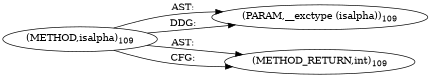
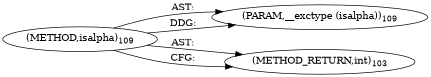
node "(METHOD_RETURN,int)": text "109" -> "103"
